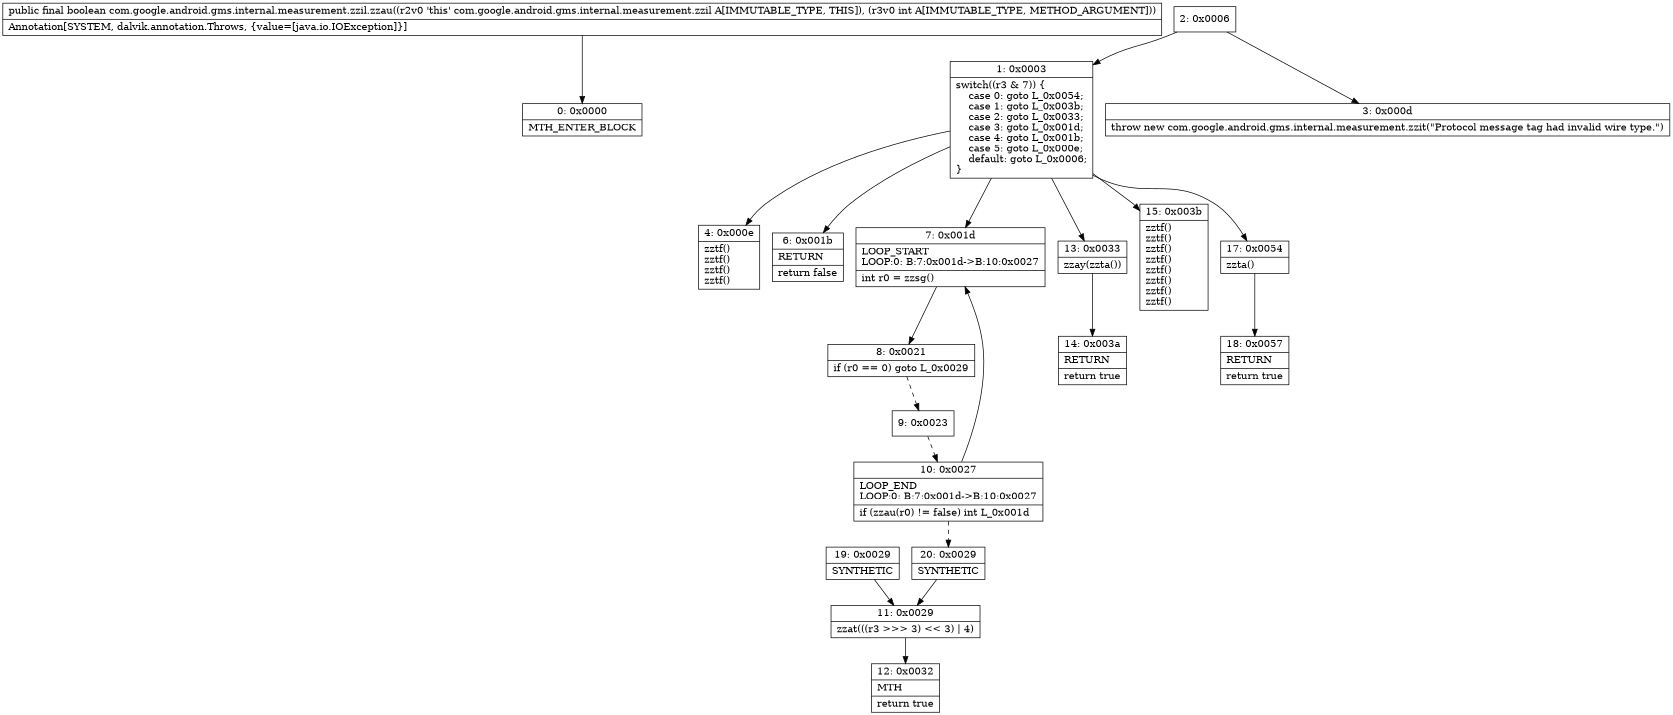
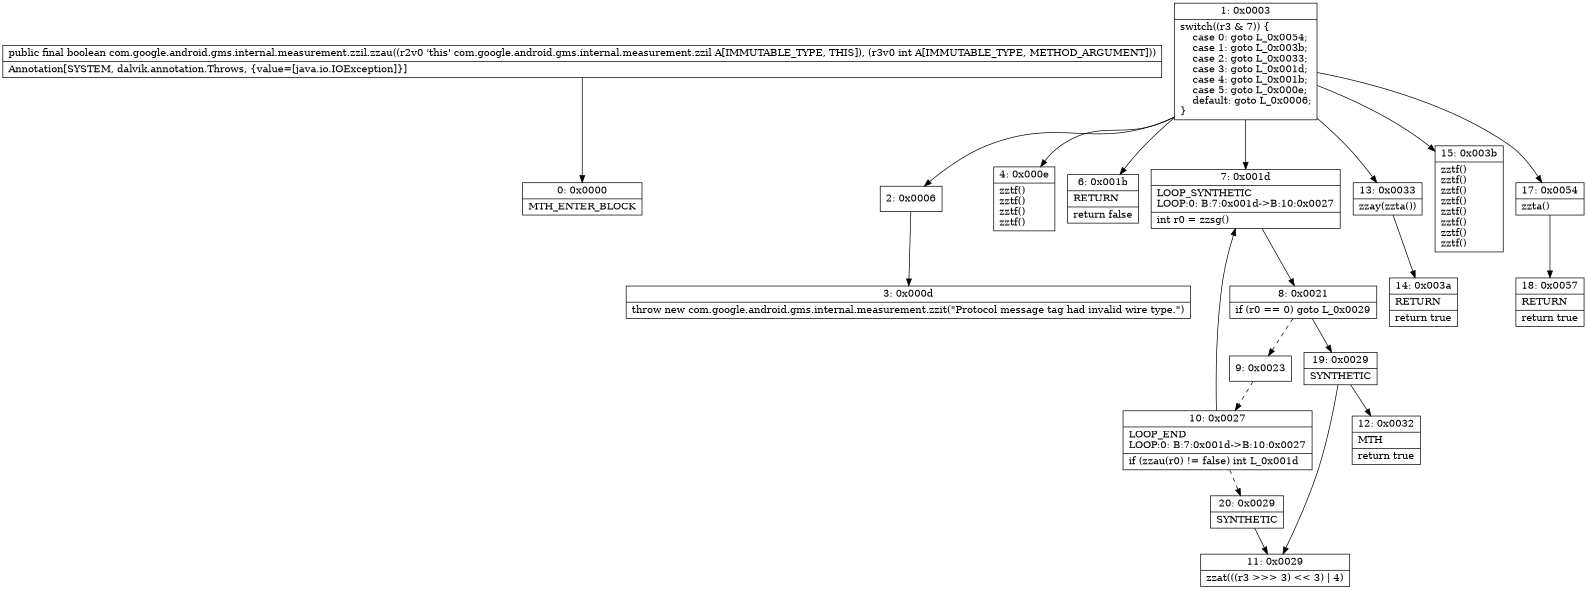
edge "2: 0x0006" -> "1: 0x0003": reversed
node "7: 0x001d": text "LOOP_START" -> "LOOP_SYNTHETIC"
edge "8: 0x0021" -> "19: 0x0029": added
edge "11: 0x0029" -> "12: 0x0032": now "19: 0x0029" -> "12: 0x0032"
